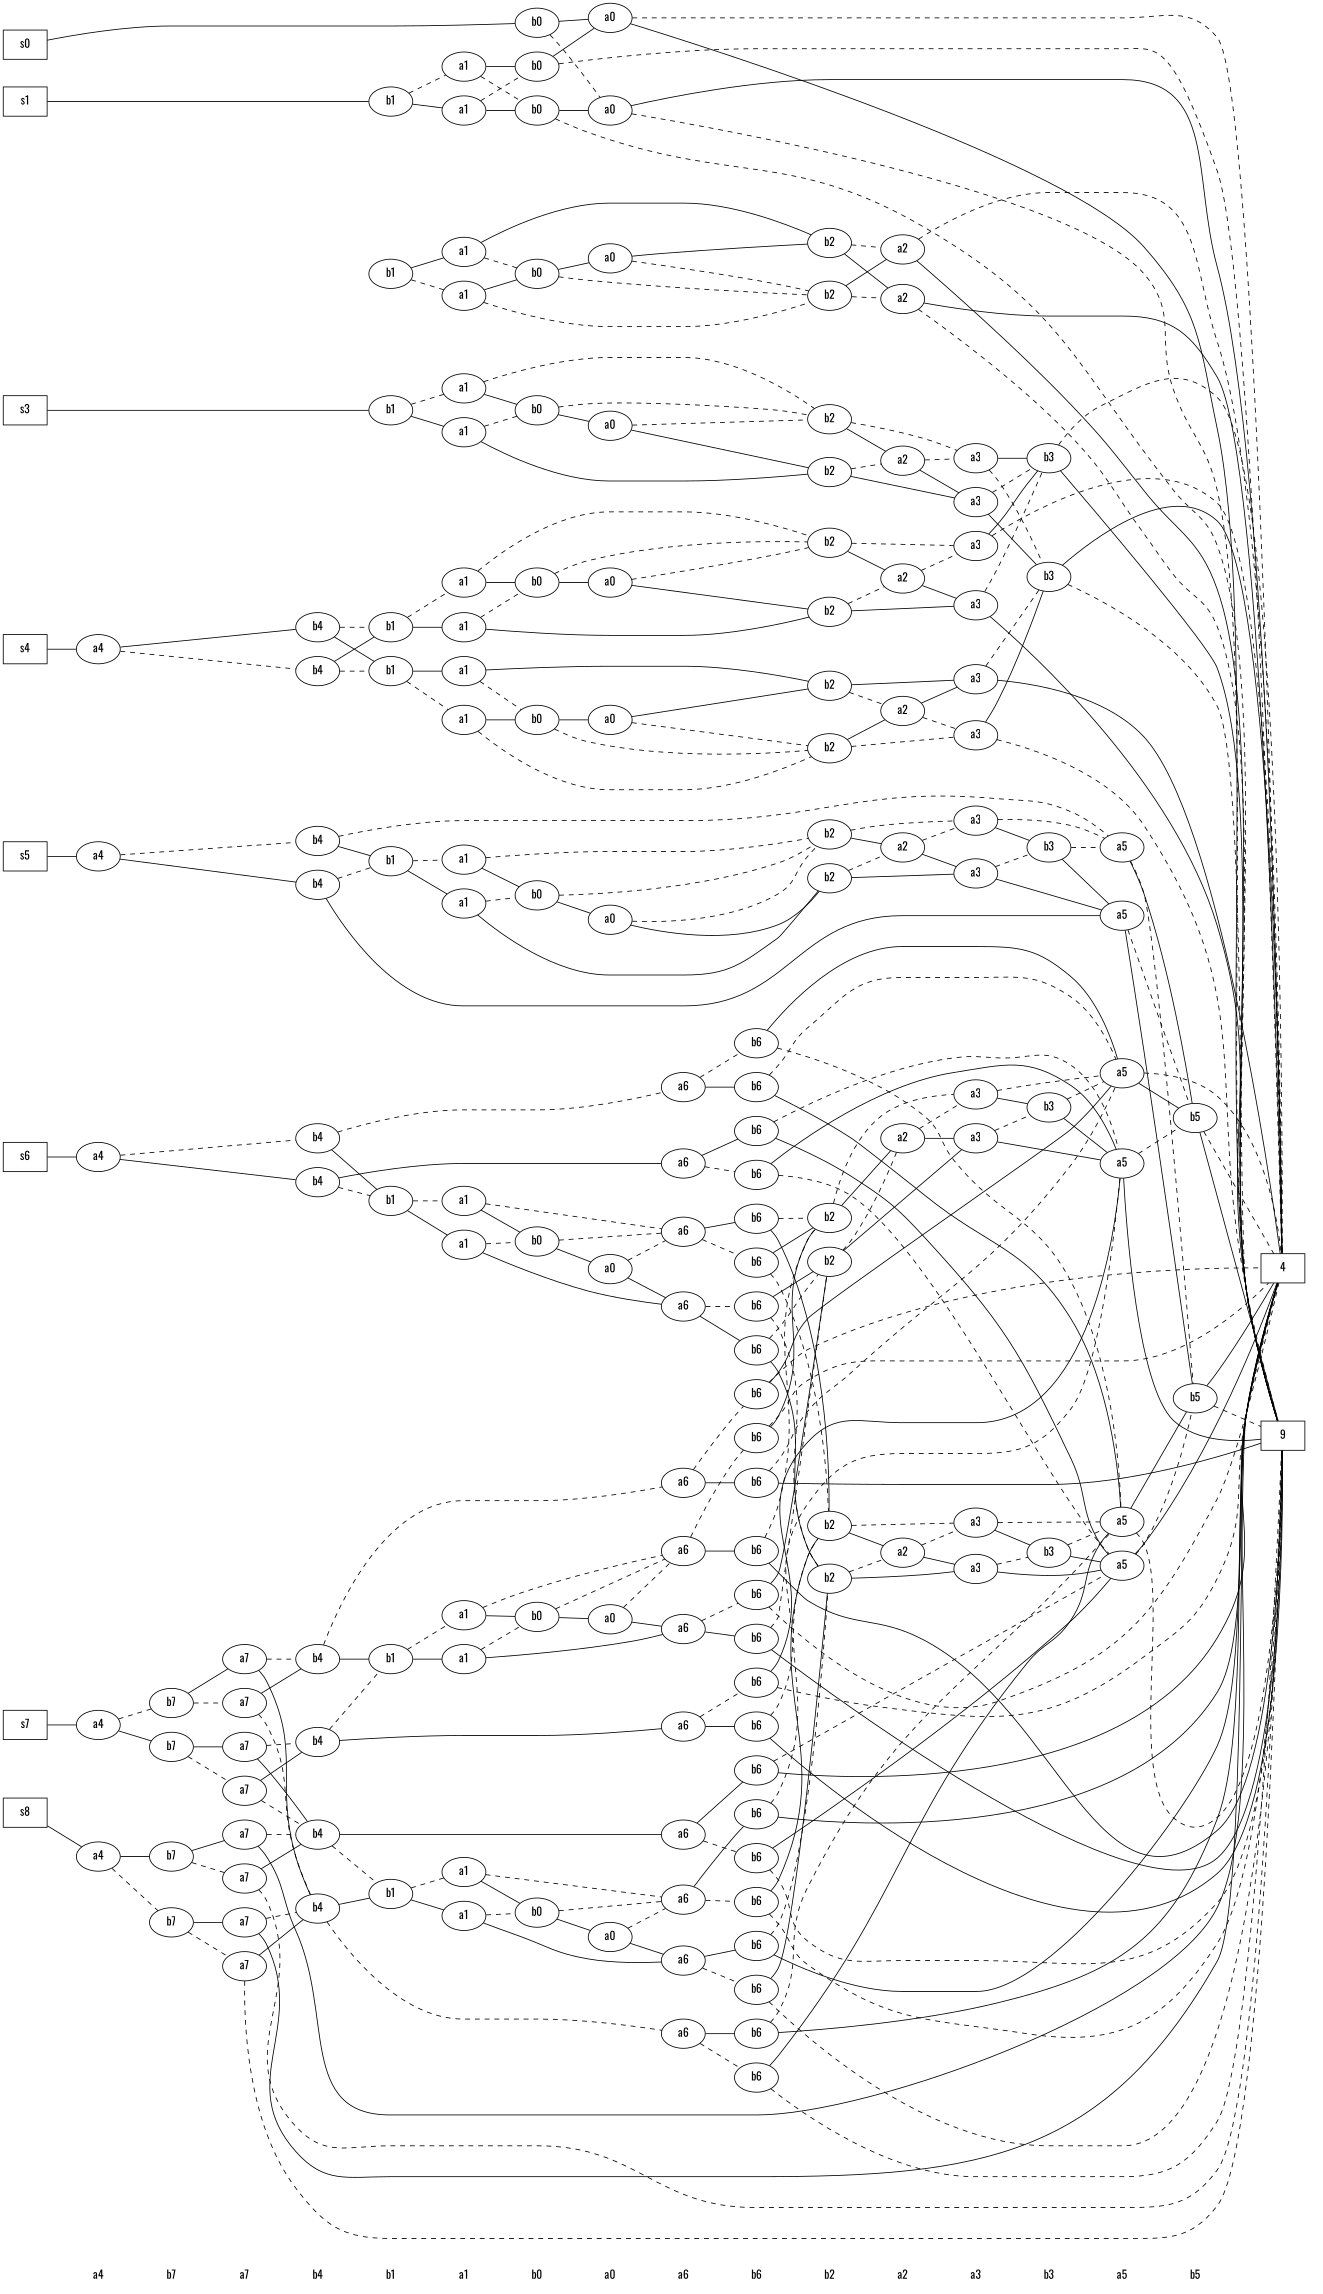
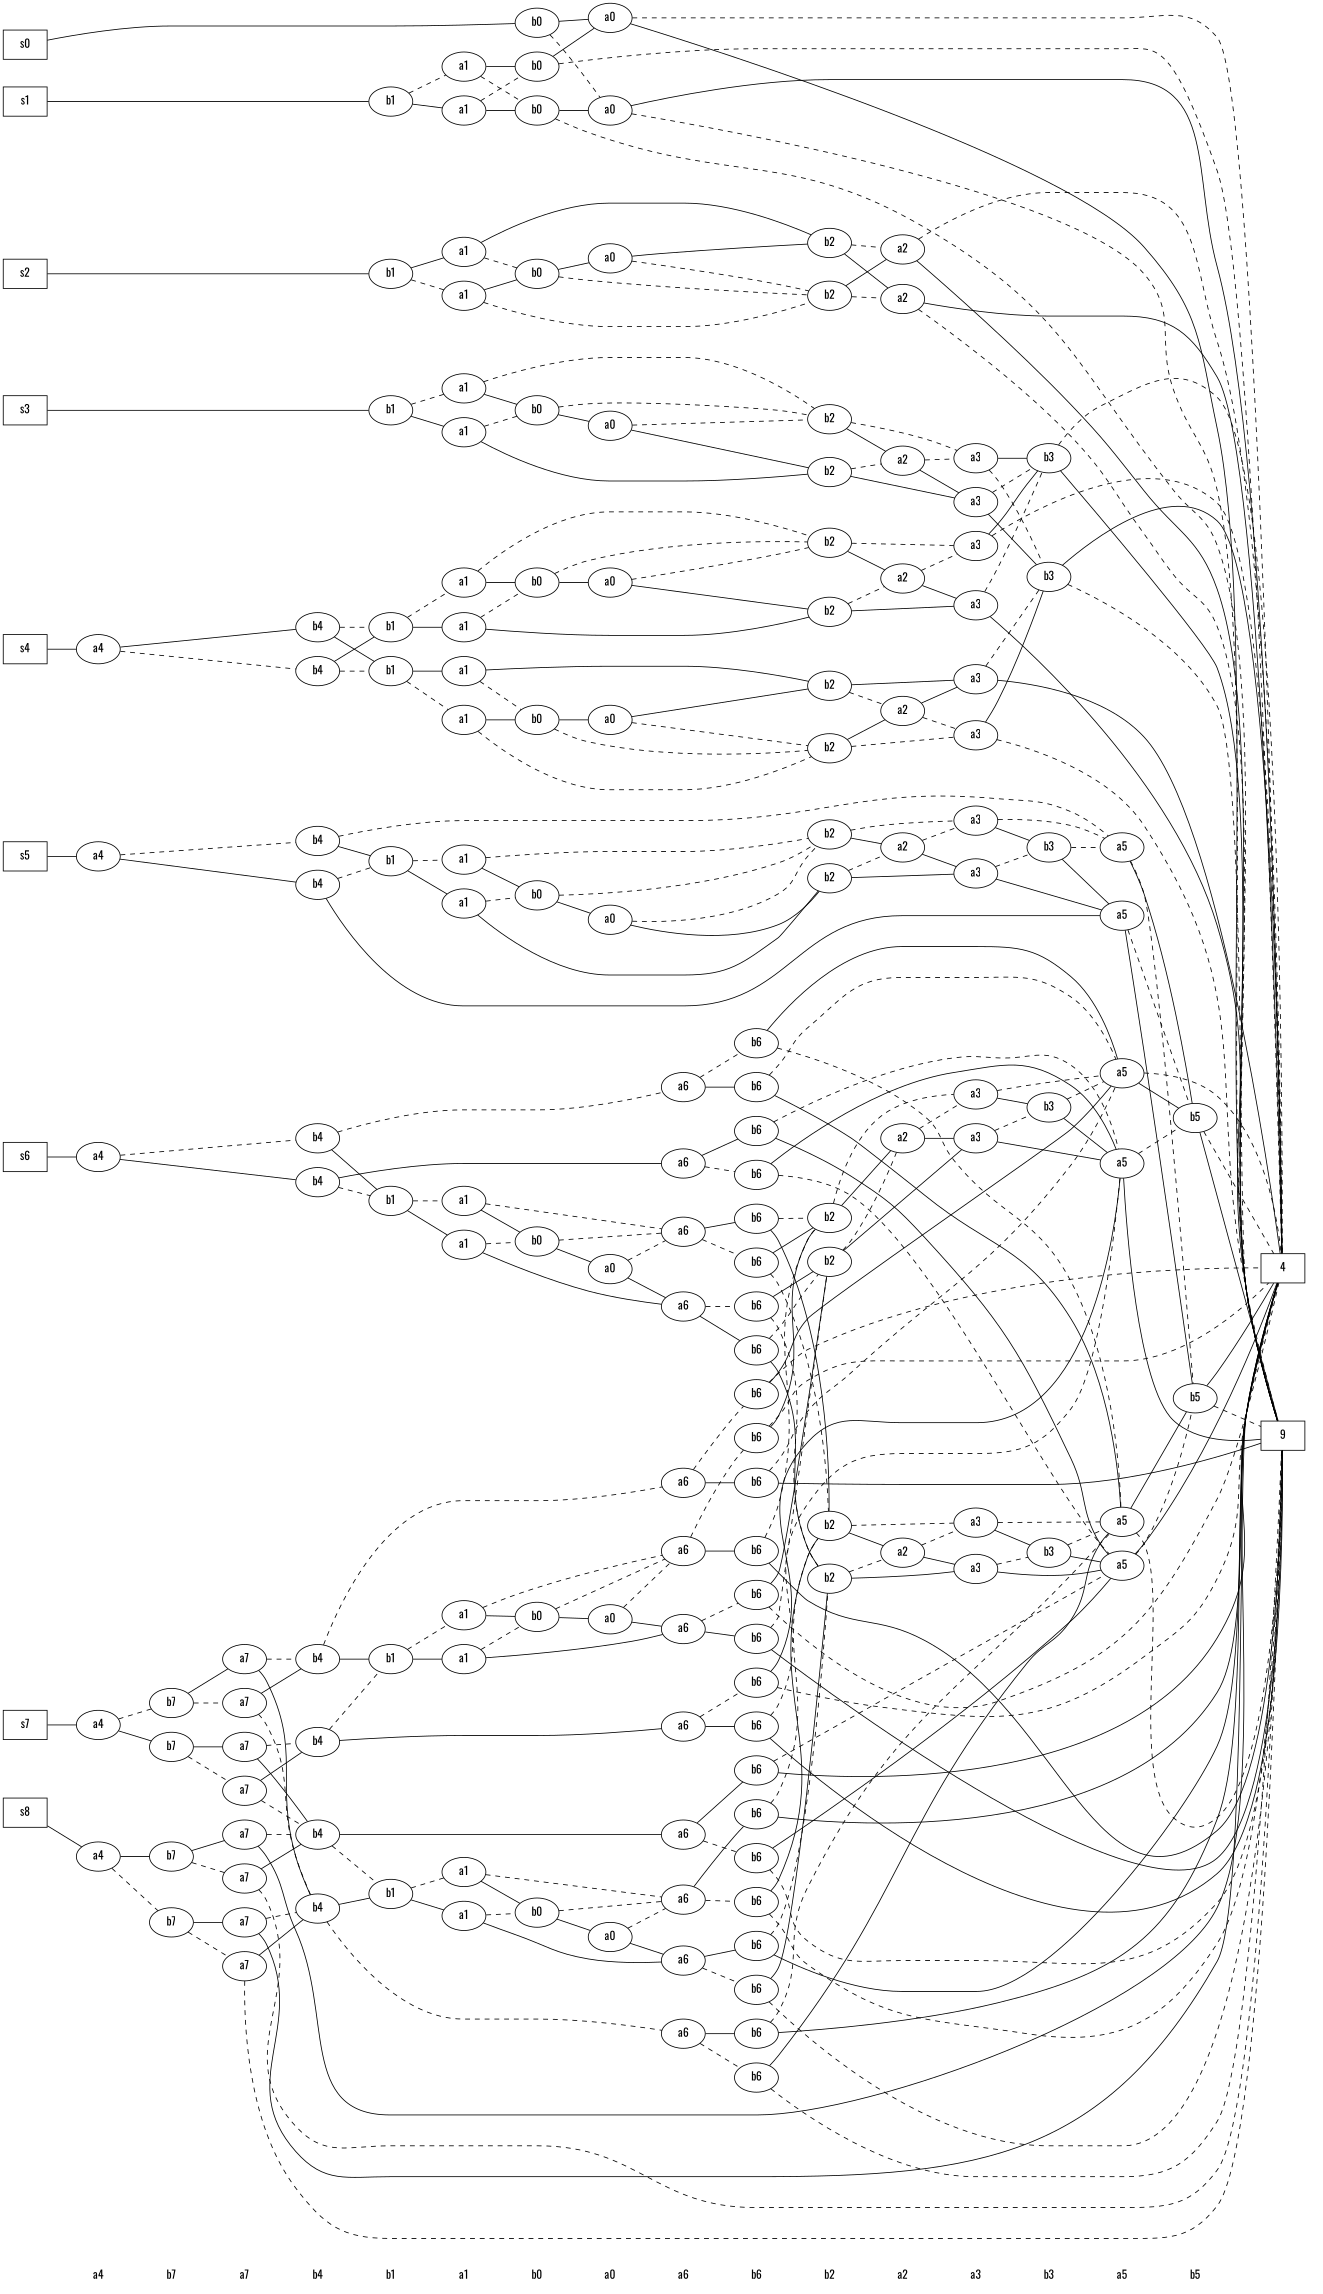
node "s2": added
